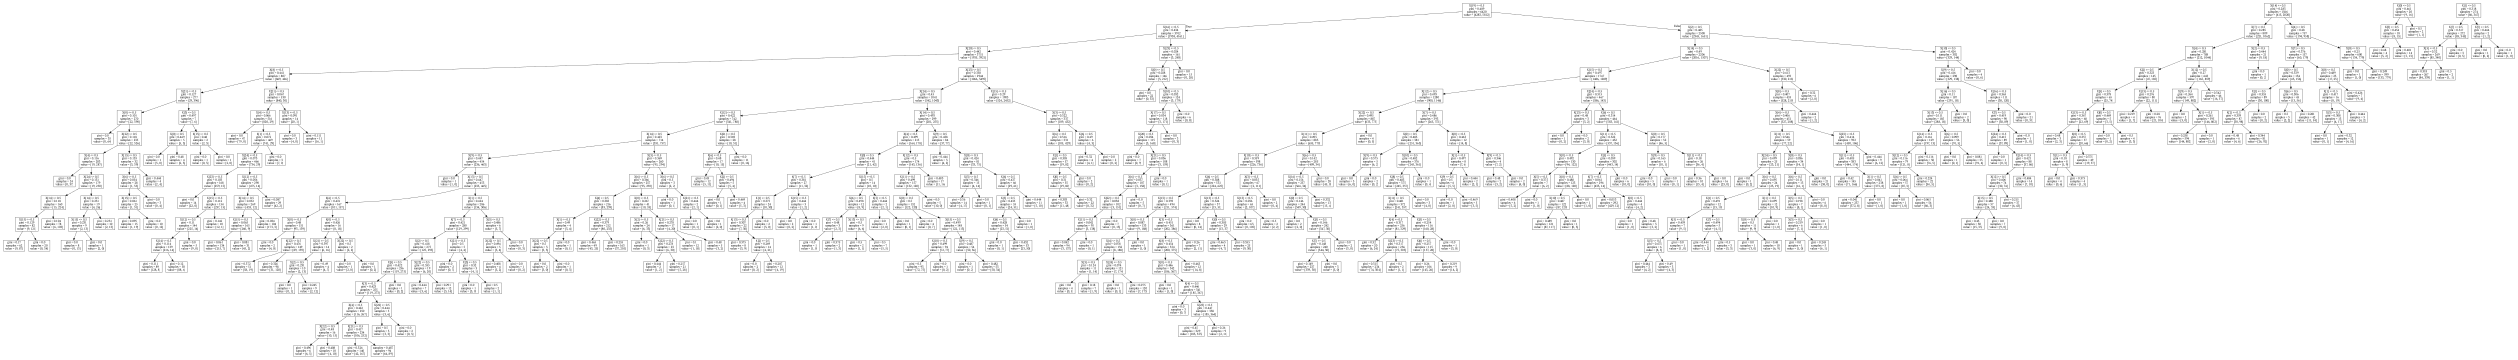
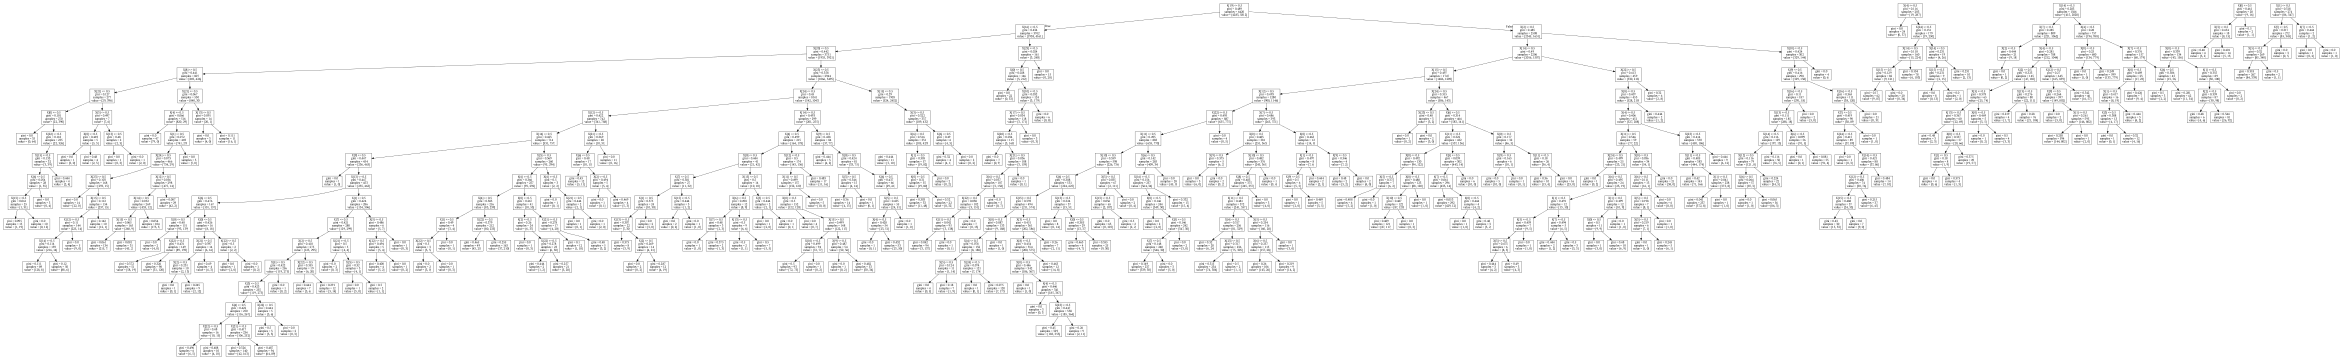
edge "X[7] <= 0.5 gini = 0.376 samples = 157 value = [60, 179]" -> "X[0] <= 0.5 gini = 0.339 samples = 134 value = [43, 156]": now "X[7] <= 0.5 gini = 0.376 samples = 157 value = [60, 179]" -> "X[6] <= 0.5 gini = 0.306 samples = 45 value = [13, 56]"
edge "X[22] <= 0.5 gini = 0.118 samples = 235 value = [22, 326]" -> "X[4] <= 0.5 gini = 0.116 samples = 203 value = [19, 287]": removed
edge "X[6] <= 0.5 gini = 0.437 samples = 66 value = [29, 61]" -> "gini = 0.444 samples = 11 value = [5, 10]": reversed
node "samples = 0.487 samples = 94 value = [64, 89]": label "samples = 0.487 samples = 94 value = [64, 89]" -> "gini = 0.487 samples = 94 value = [64, 89]"
